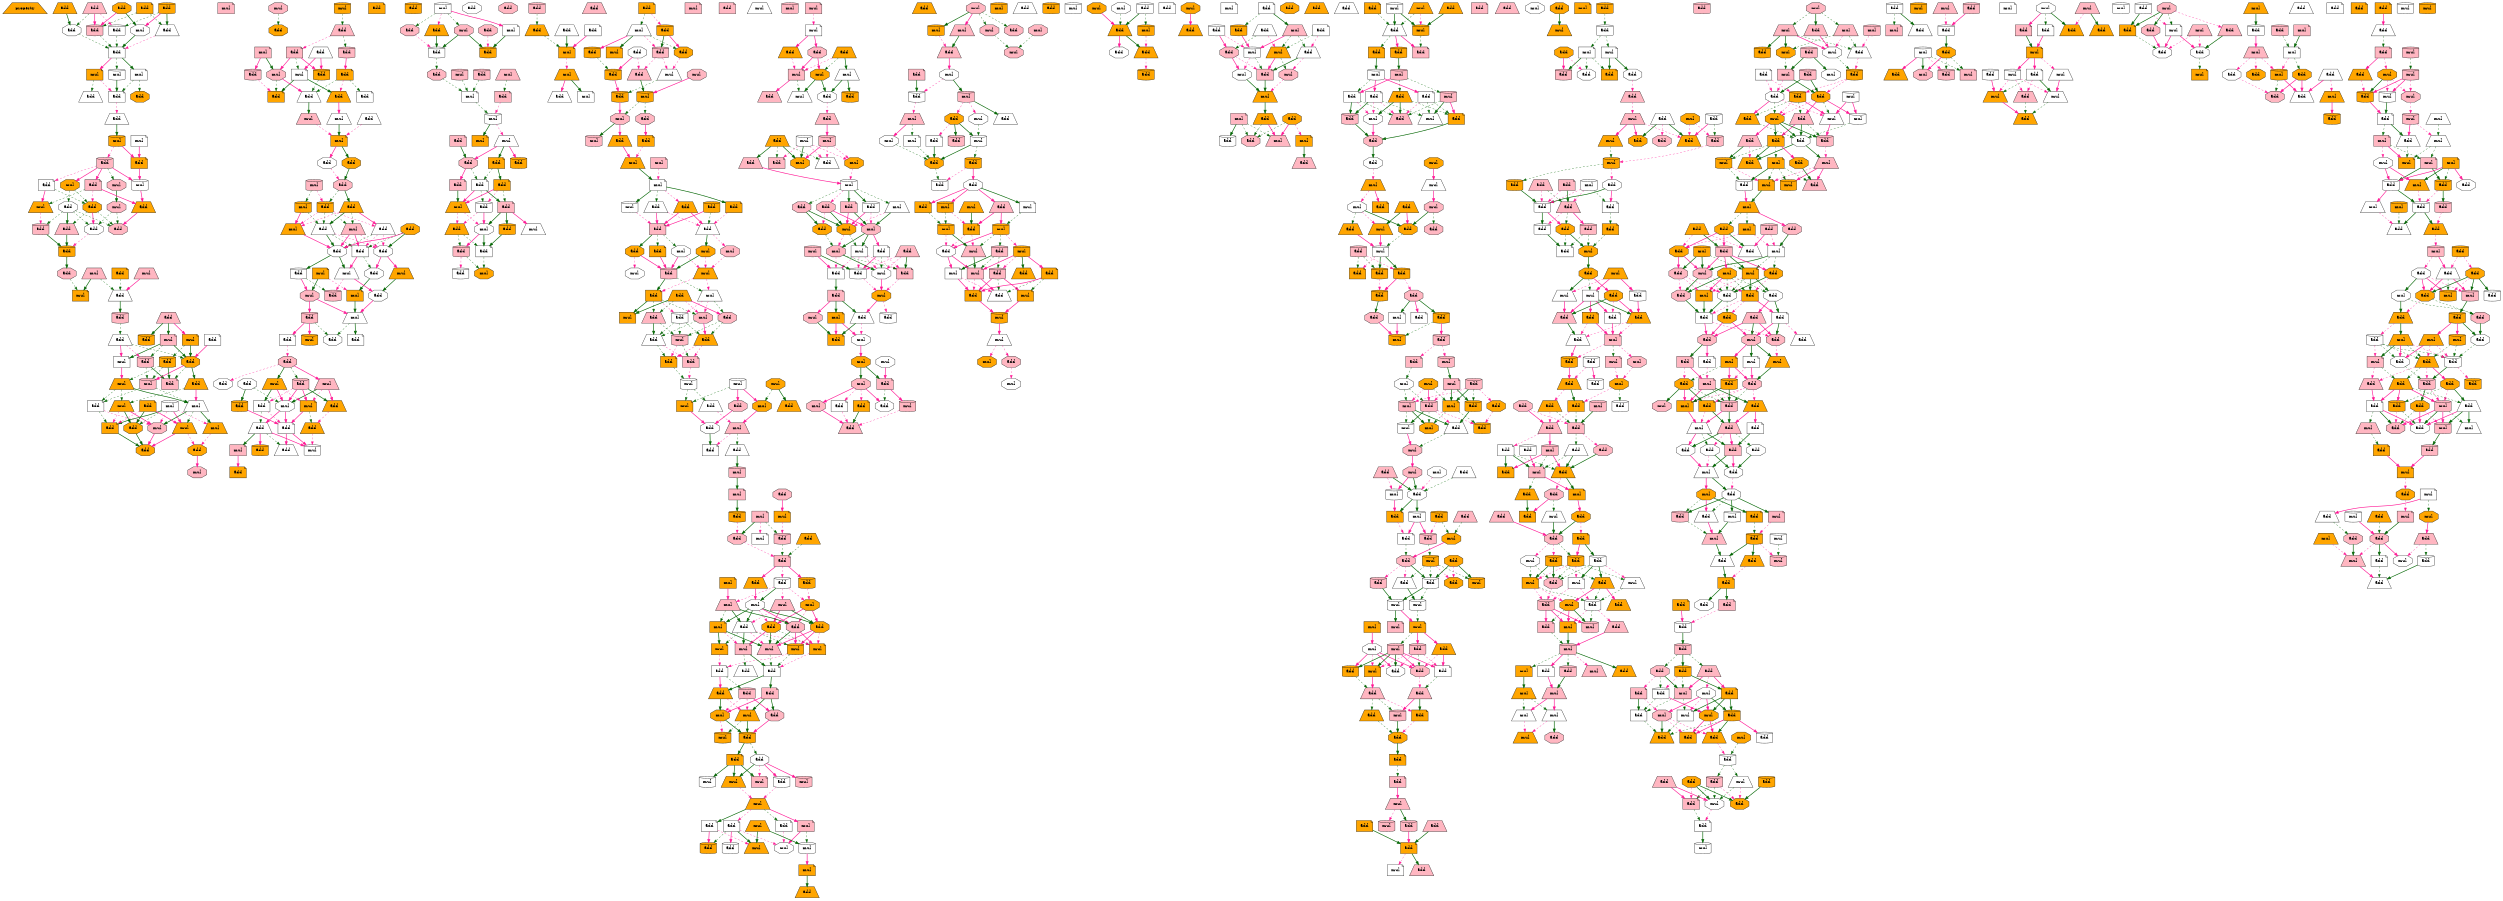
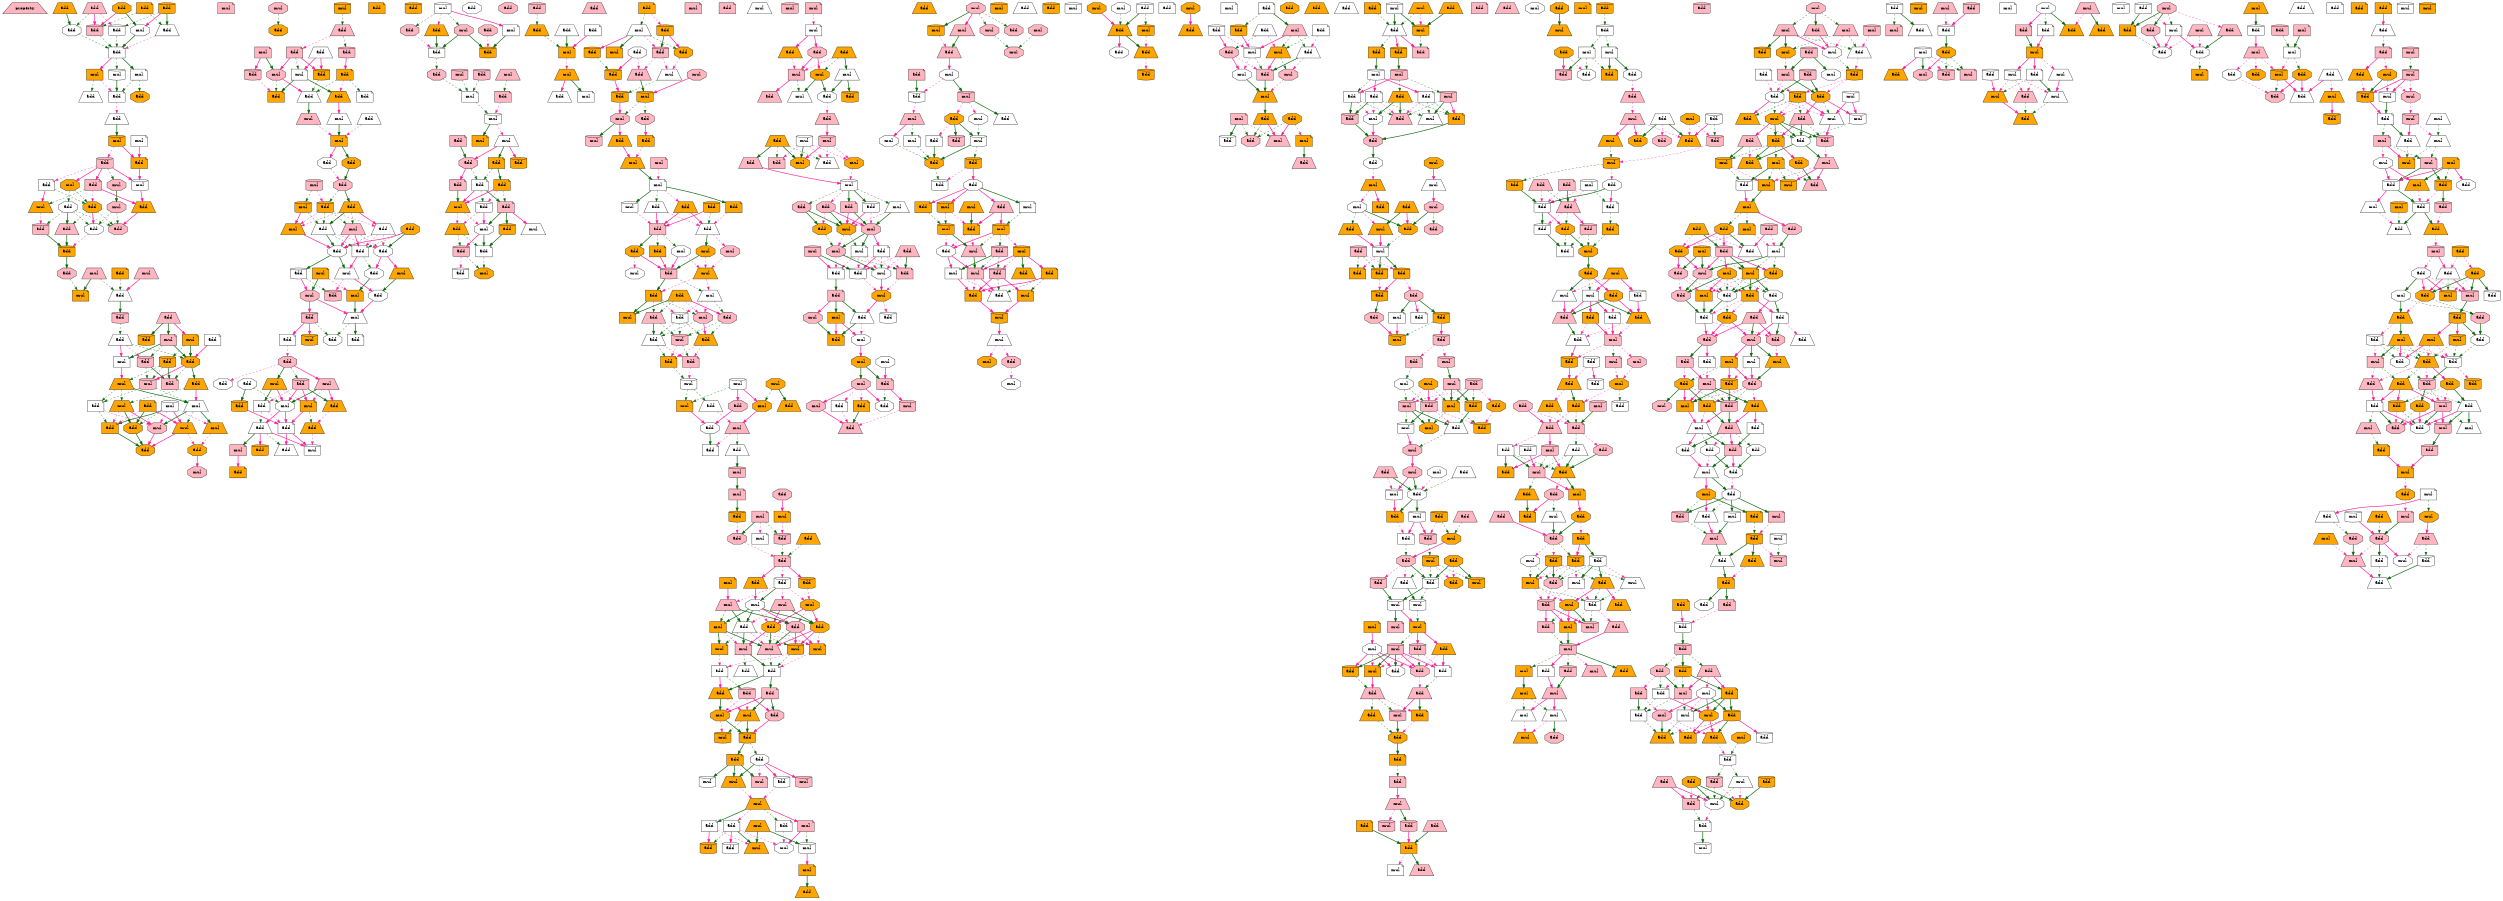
node "property": fillcolor orange -> lightpink
